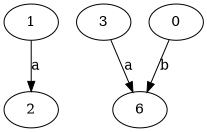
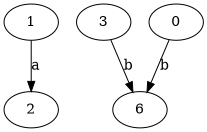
edge "3" -> "6": label "a" -> "b"
